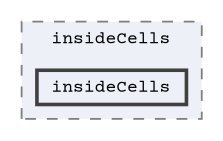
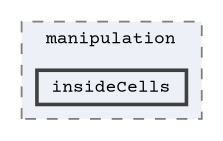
cluster "insideCells": label "insideCells" -> "manipulation"
